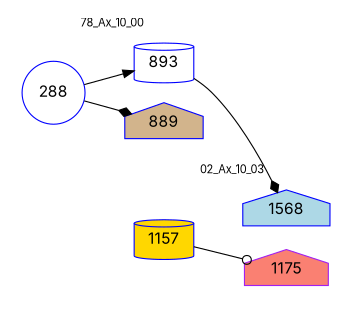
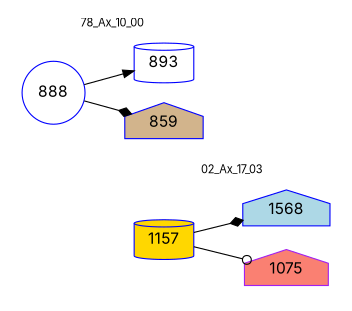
node "288": label "288" -> "888"
node "889": label "889" -> "859"
edge "893" -> "1568": now "1157" -> "1568"
cluster "02_Ax_10_03": label "02_Ax_10_03" -> "02_Ax_17_03"
node "1175": label "1175" -> "1075"
